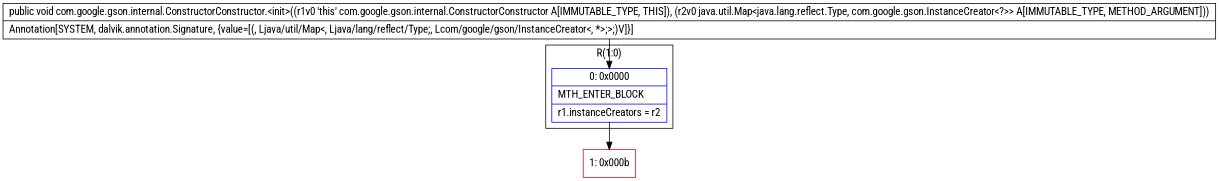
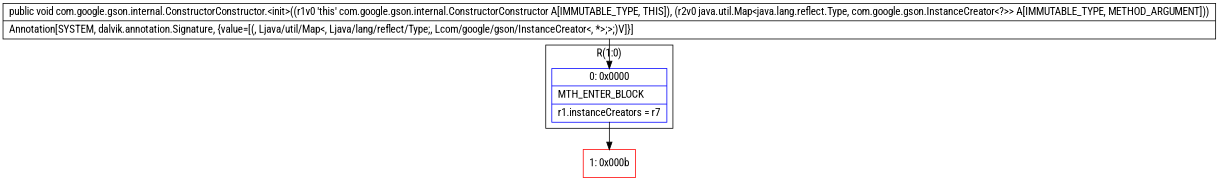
node "0: 0x0000": text "r1.instanceCreators = r2" -> "r1.instanceCreators = r7"
